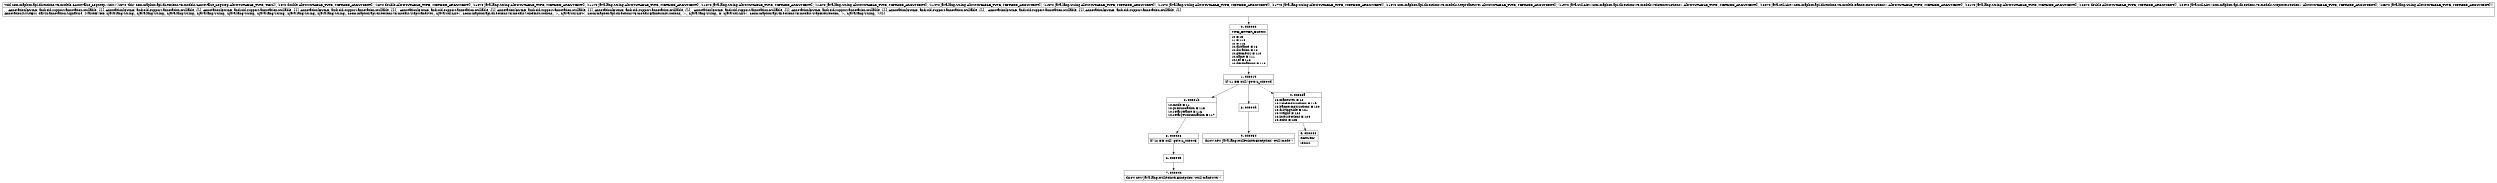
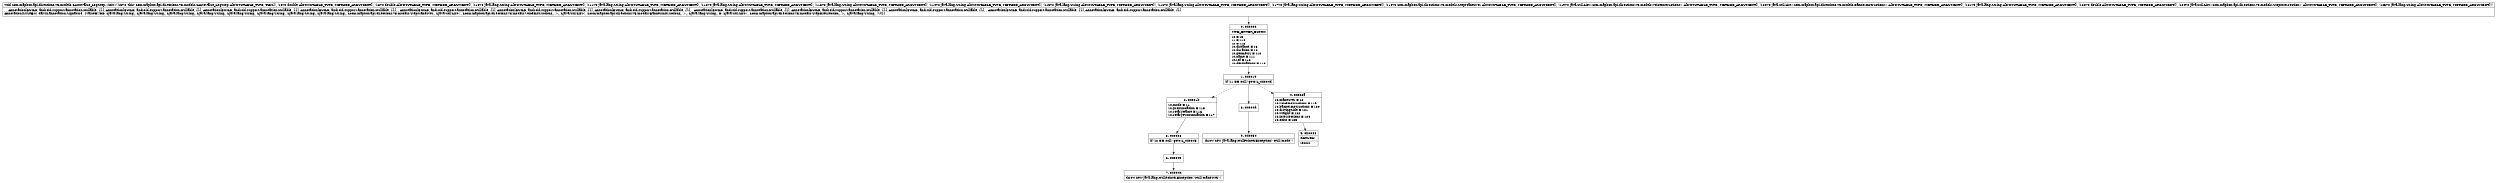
edge "1: 0x0019" -> "2: 0x001b": style solid -> dashed
